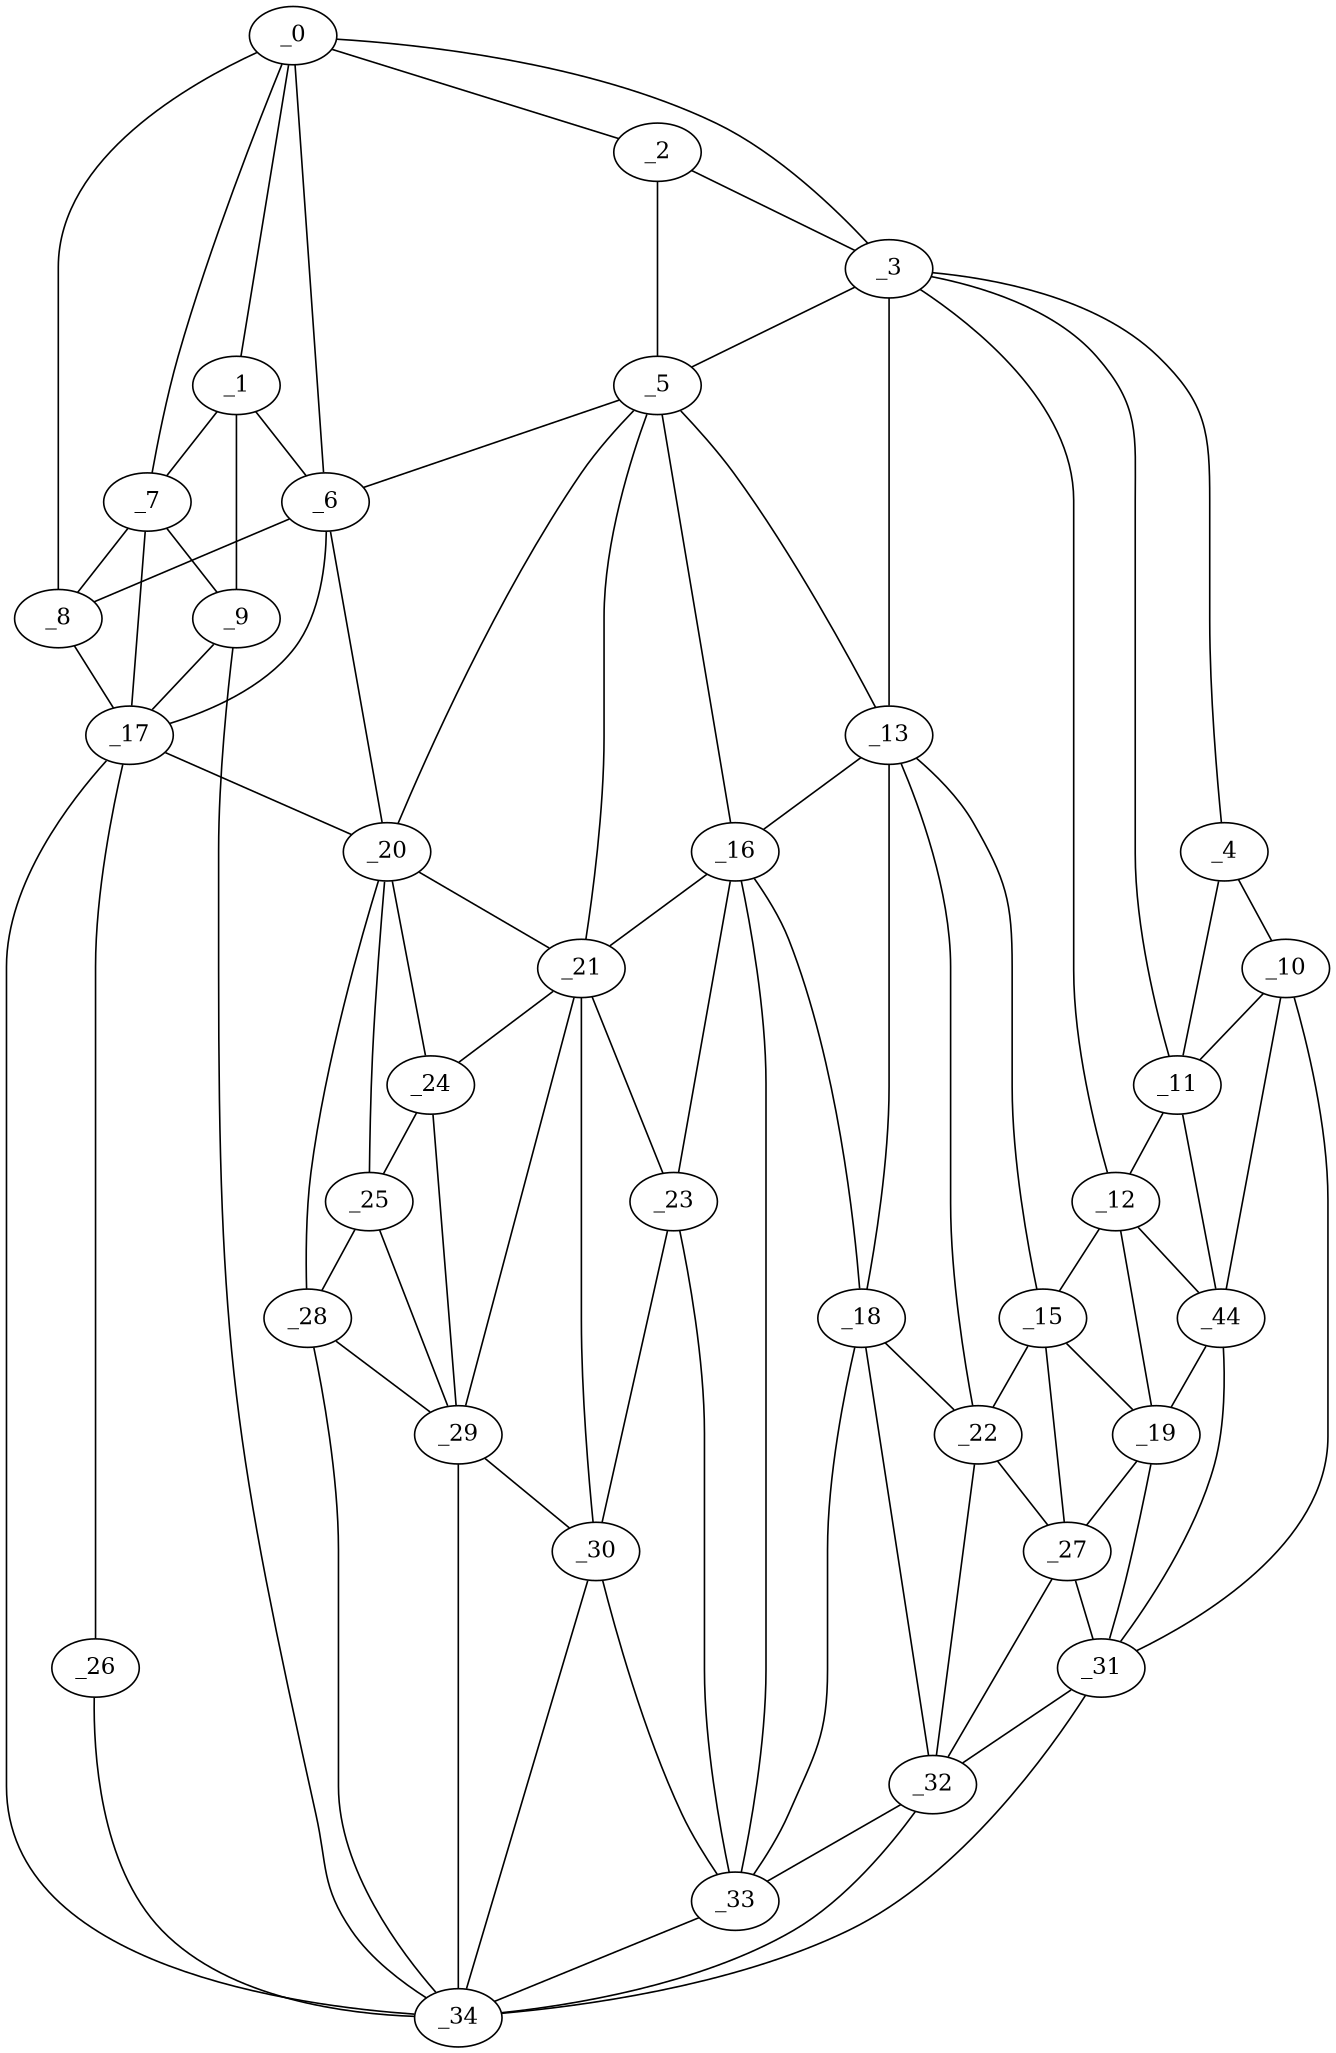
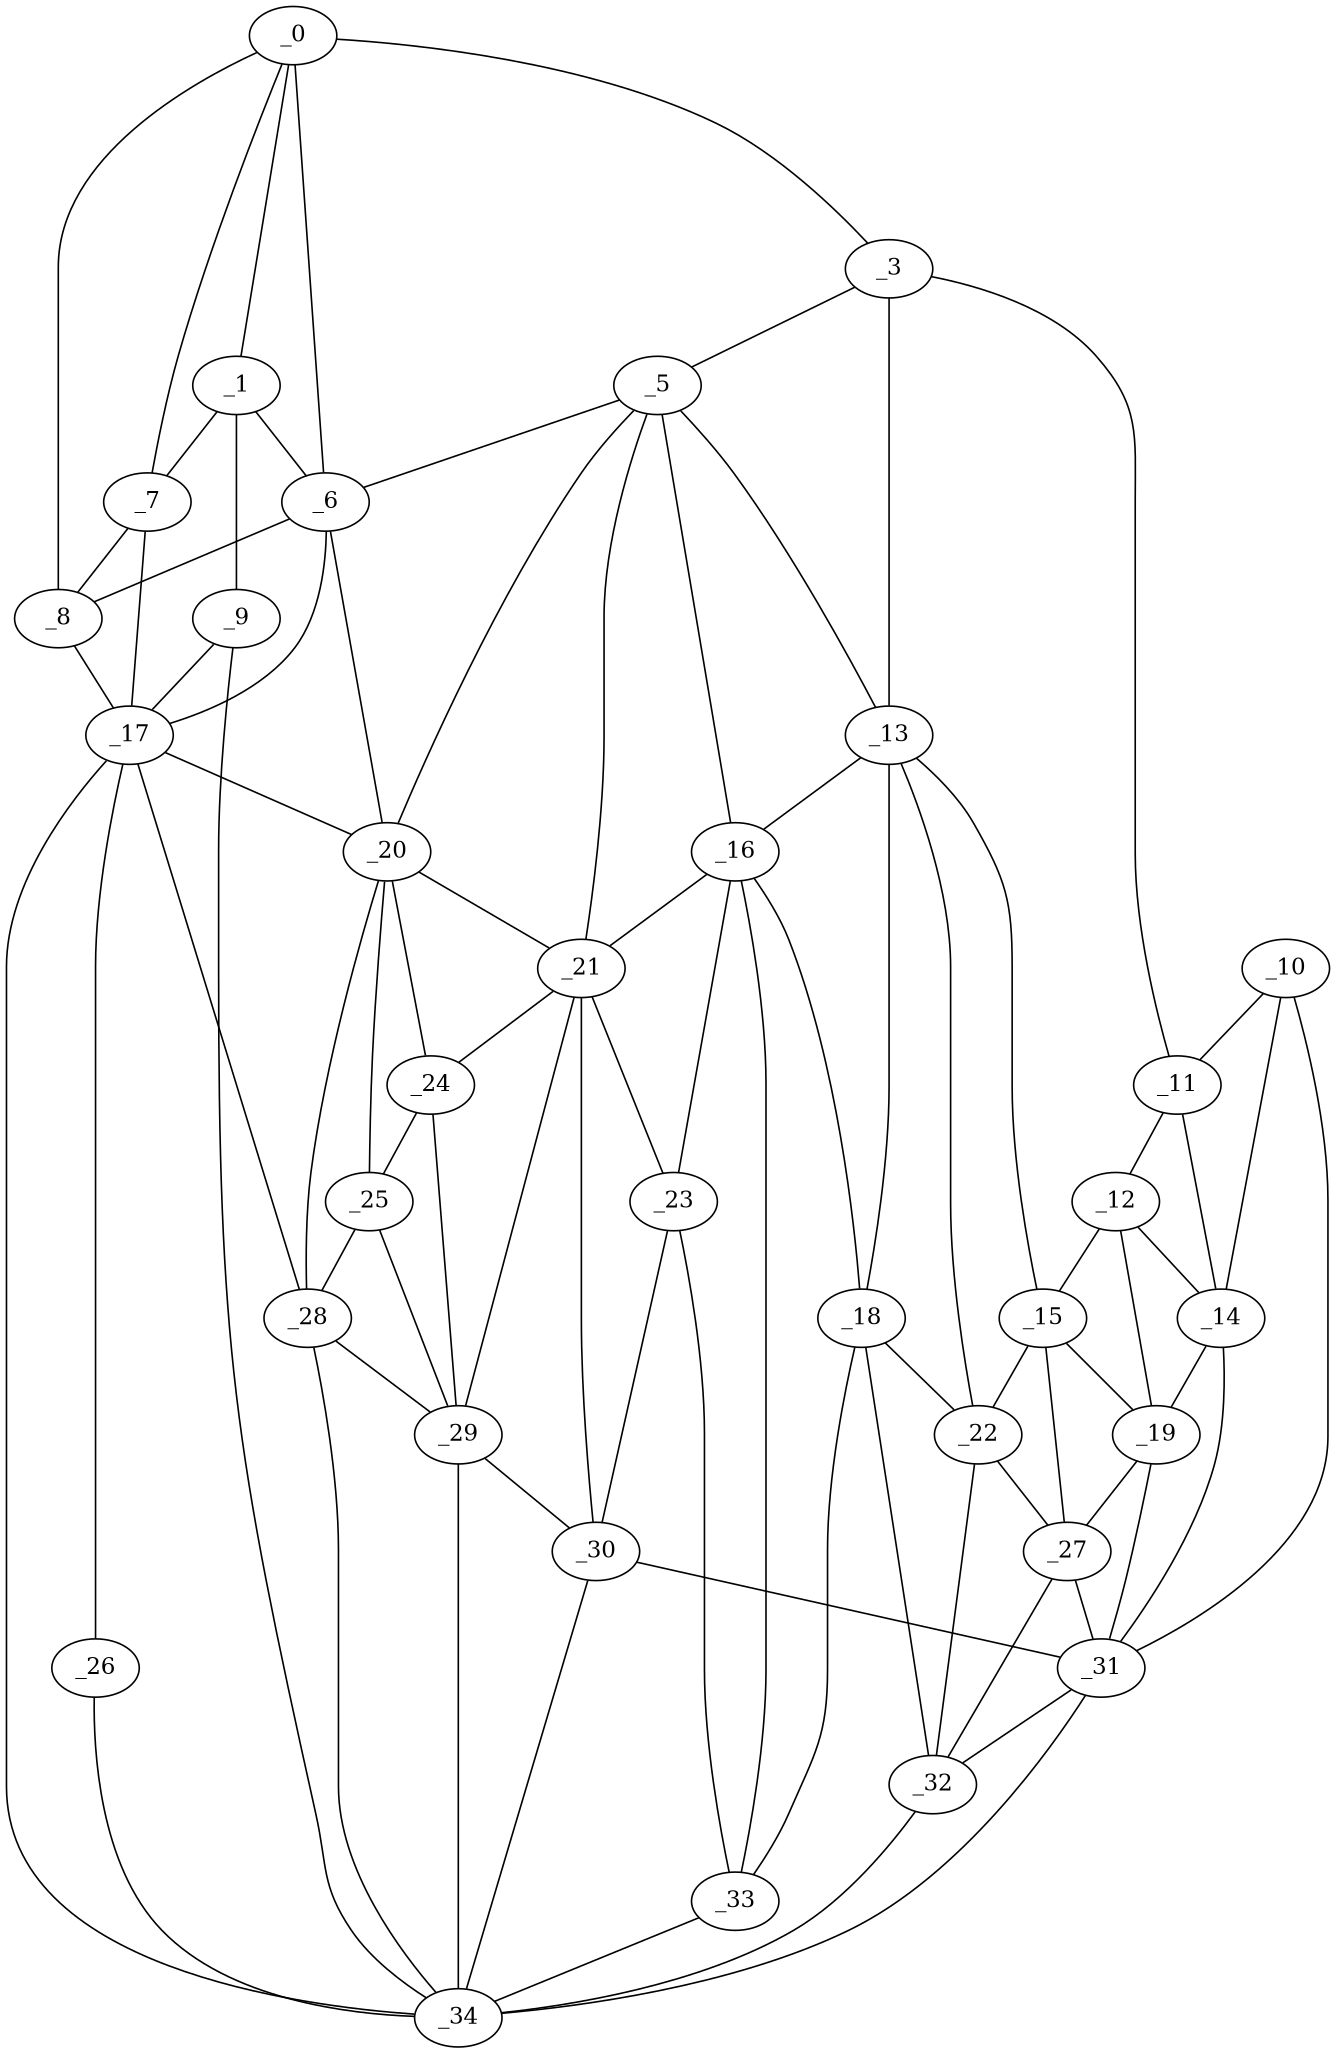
node "_2": removed
edge "_7" -- "_9": removed
edge "_3" -- "_12": removed
node "_4": removed
edge "_17" -- "_28": added
node "_44": label "_44" -> "_14"
edge "_30" -- "_33": now "_30" -- "_31"
edge "_32" -- "_33": removed
